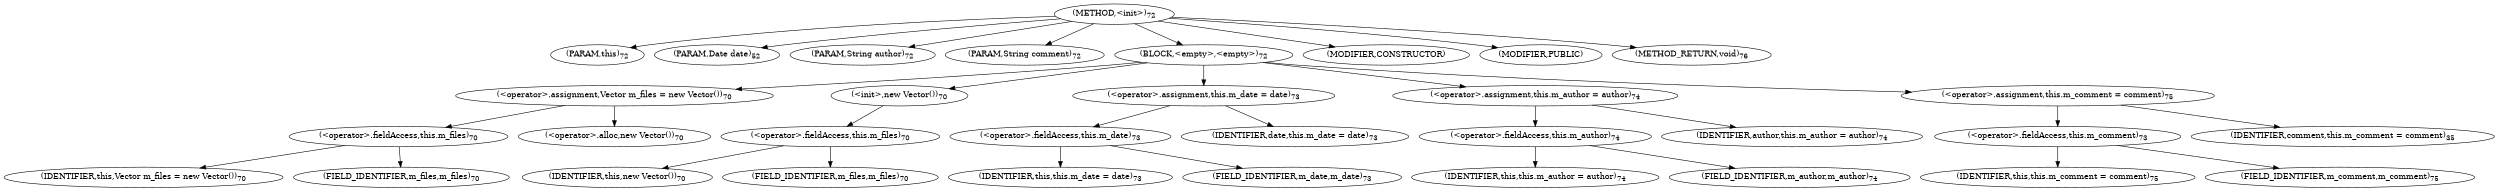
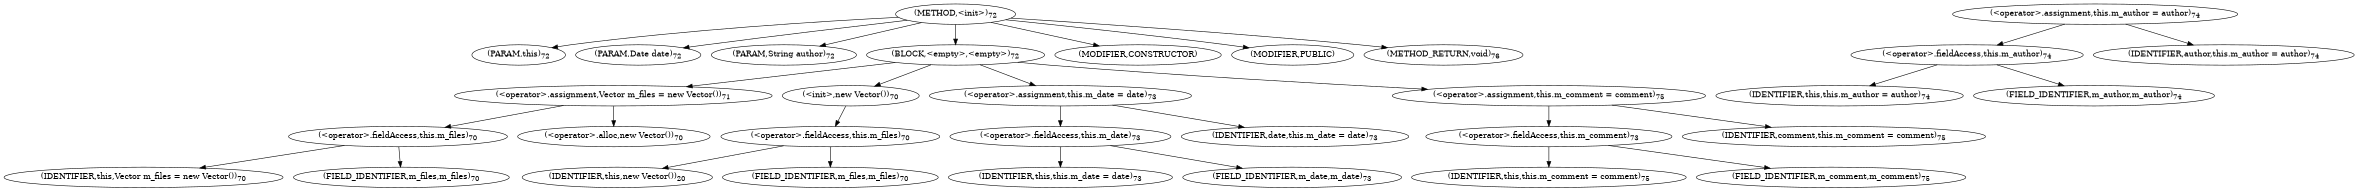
node "(PARAM,Date date)": text "52" -> "72"
node "(PARAM,String comment)": removed
edge "(BLOCK,<empty>,<empty>)" -> "(<operator>.assignment,this.m_author = author)": removed
node "(<operator>.assignment,Vector m_files = new Vector())": text "70" -> "71"
node "(IDENTIFIER,comment,this.m_comment = comment)": text "35" -> "75"
node "(IDENTIFIER,this,new Vector())": text "70" -> "20"
